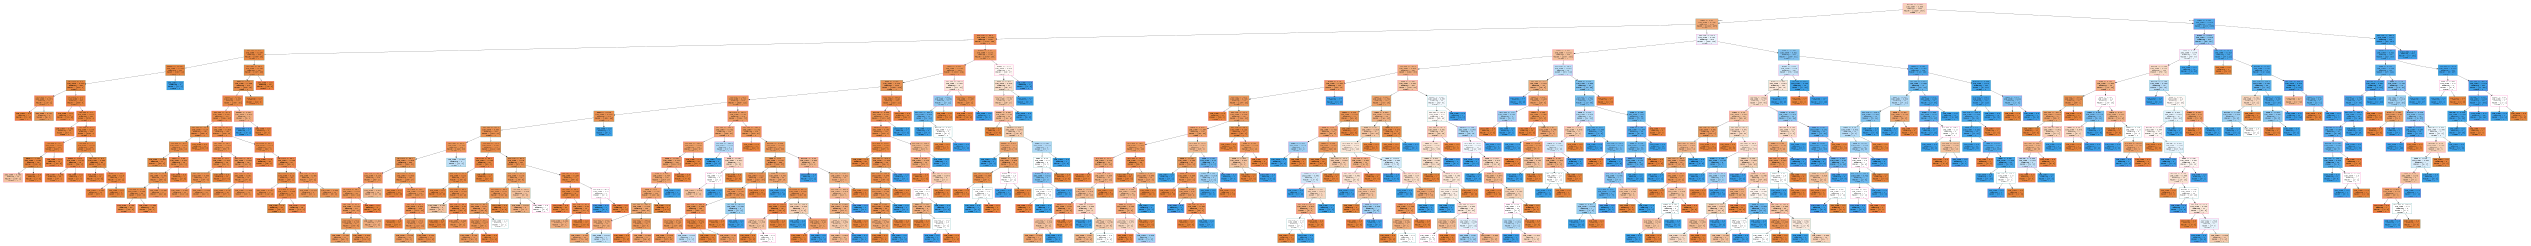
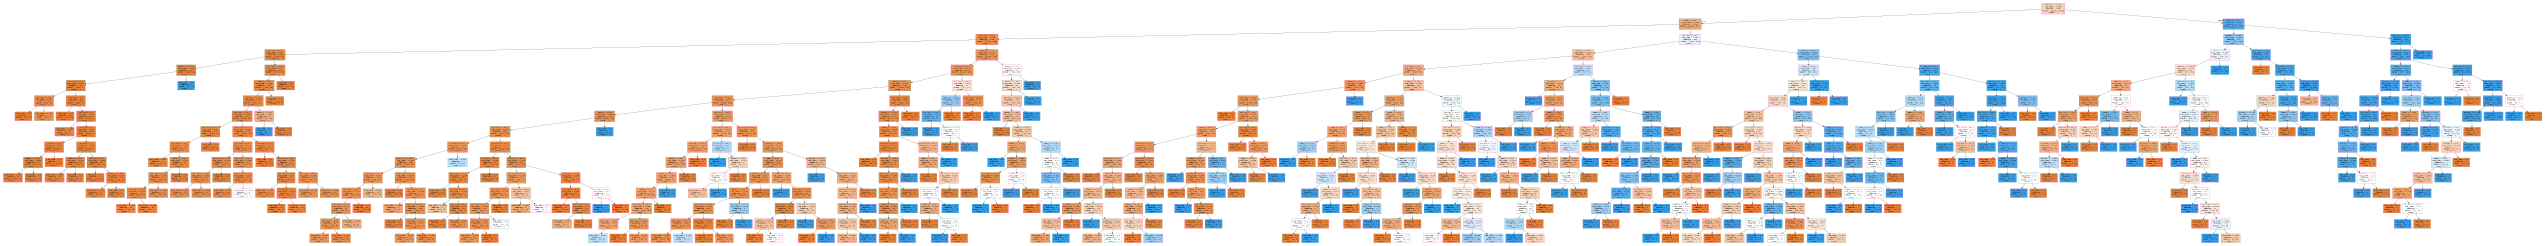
node "log_loss = 0.0 samples = 59 value = [0, 59] class = 1": removed
node "log_loss = 0.089 samples = 89 value = [88, 1] class = 1": fillcolor #f3c3a0 -> #e5823b
node "log_loss = 0.439 samples = 11 value = [10, 1] class = 1": fillcolor #e88e4d -> #ffffff
node "log_loss = 0.764 samples = 9 value = [7, 2] class = 1": added
node "log_loss = 0.735 samples = 92 value = [73, 19] class = 1": removed
node "log_loss = 0.863 samples = 7 value = [5, 2] class = 1": fillcolor #efb388 -> #b0d8f5
